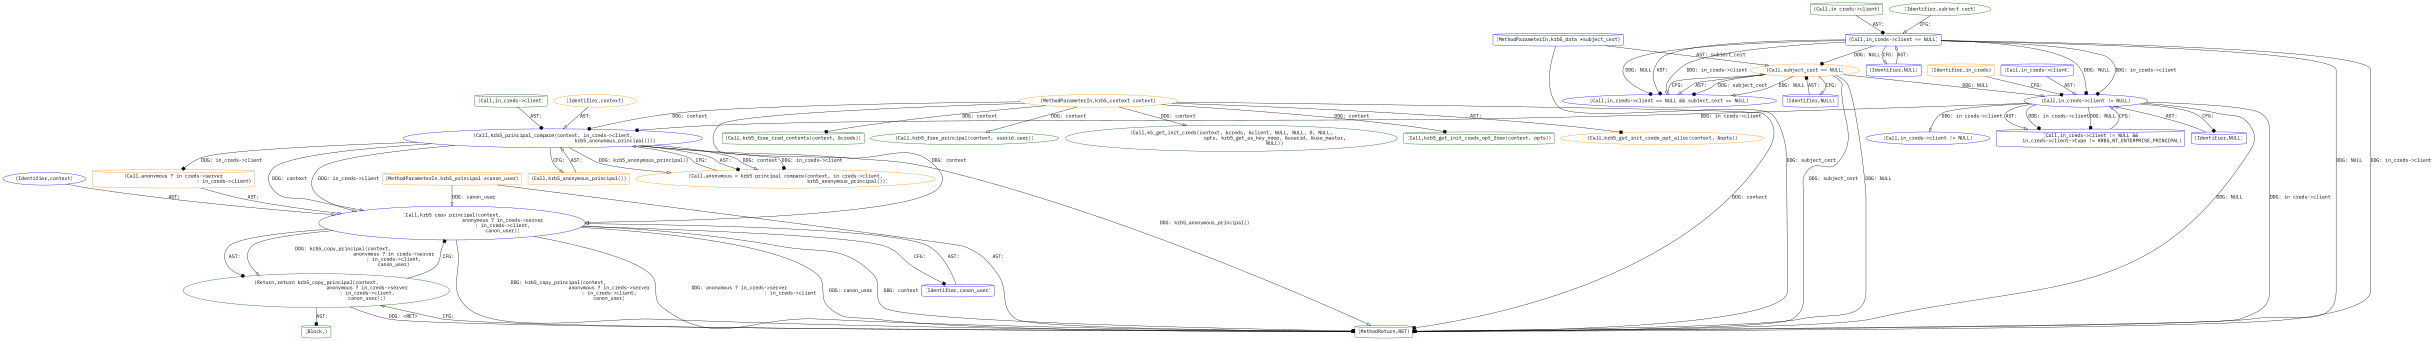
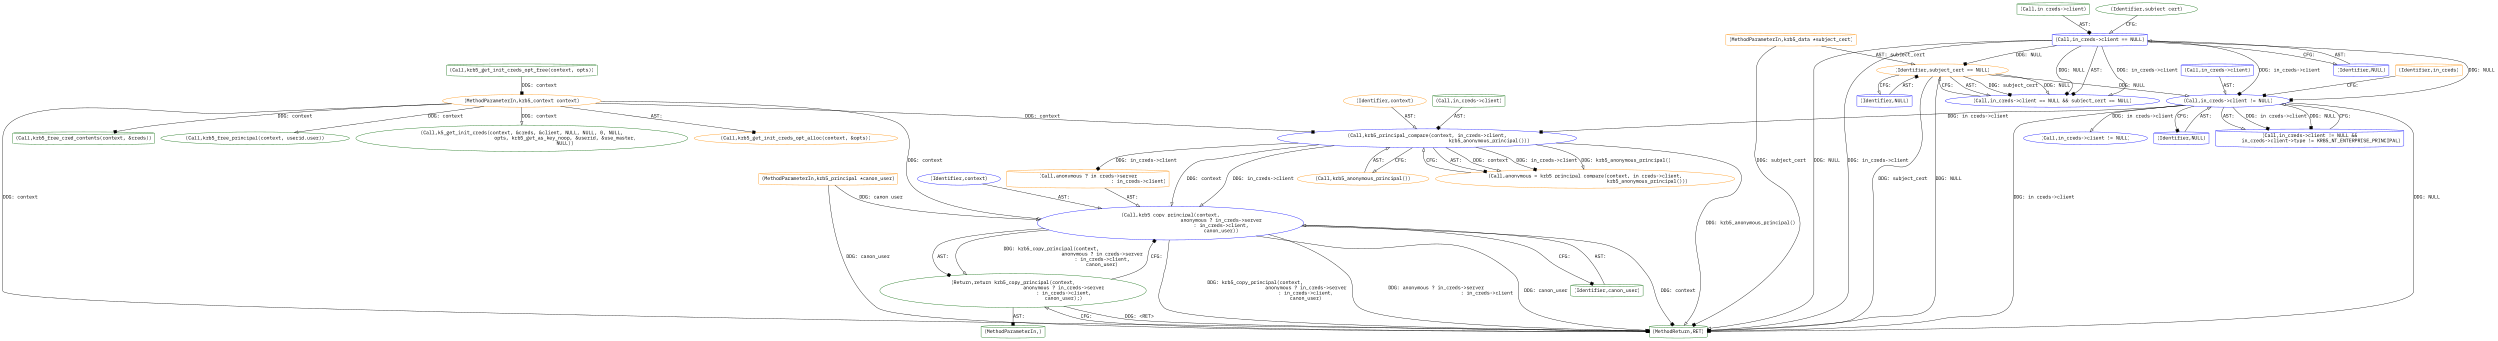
node "(MethodParameterIn,krb5_data *subject_cert)": color blue -> darkorange
node "(Call,subject_cert == NULL)": label "(Call,subject_cert == NULL)" -> "(Identifier,subject_cert == NULL)"
edge "(MethodParameterIn,krb5_context context)" -> "(MethodReturn,RET)": arrowhead box -> onormal
edge "(MethodParameterIn,krb5_context context)" -> "(Call,krb5_get_init_creds_opt_free(context, opts))": reversed
node "(Call,krb5_anonymous_principal())": shape cylinder -> ellipse
edge "(MethodParameterIn,krb5_principal *canon_user)" -> "(MethodReturn,RET)": label "AST: " -> "DDG: canon_user"
node "(Identifier,canon_user)": color blue -> darkgreen
node "(Block,)": label "(Block,)" -> "(MethodParameterIn,)"
